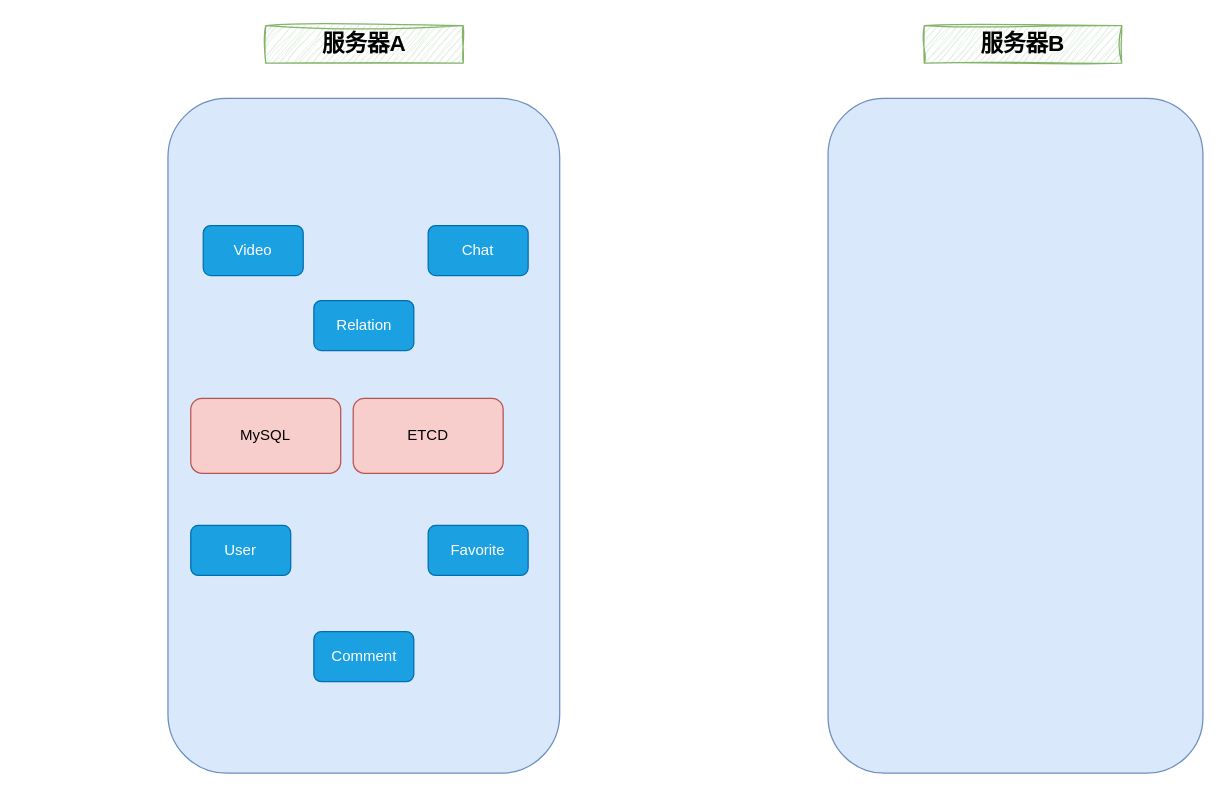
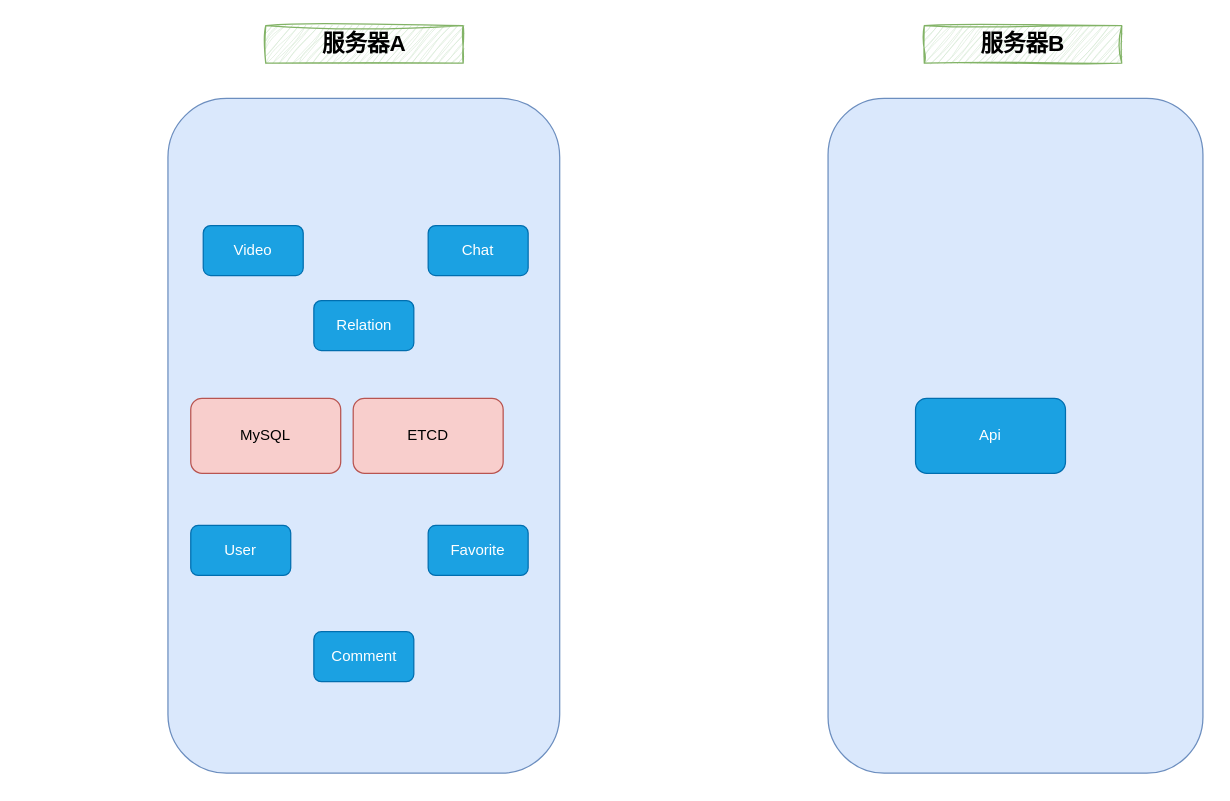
node "Api": added
